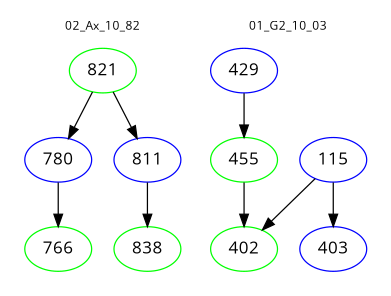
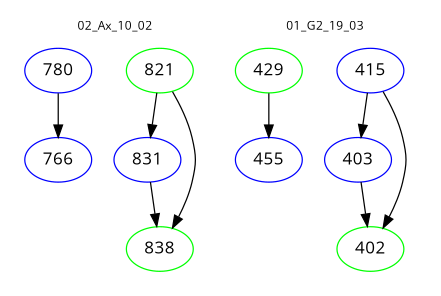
cluster "02_Ax_10_82": label "02_Ax_10_82" -> "02_Ax_10_02"
cluster "01_G2_10_03": label "01_G2_10_03" -> "01_G2_19_03"
node "429": color blue -> green
edge "821" -> "780": now "821" -> "838"
node "811": label "811" -> "831"
node "455": color green -> blue
node "115": label "115" -> "415"
edge "455" -> "402": now "403" -> "402"
node "766": color green -> blue
